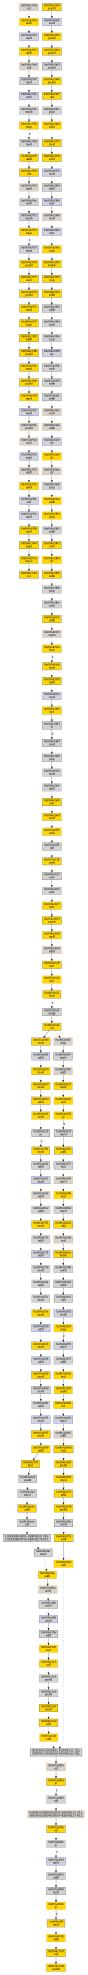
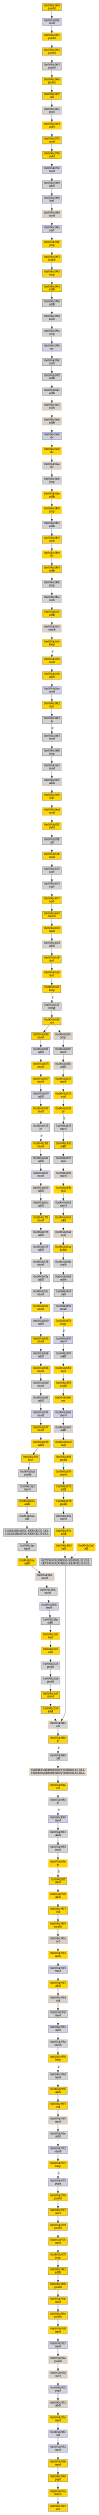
node "0x0041c109 addl": fillcolor gold -> lightgrey
edge "0x0041c2a9 addl" -> "0x0041c2af call": now "0x0041c2a9 addl" -> "0x0041c884 orl"
edge "0x0041c909 pushl" -> "0x0041c90a ret": added
